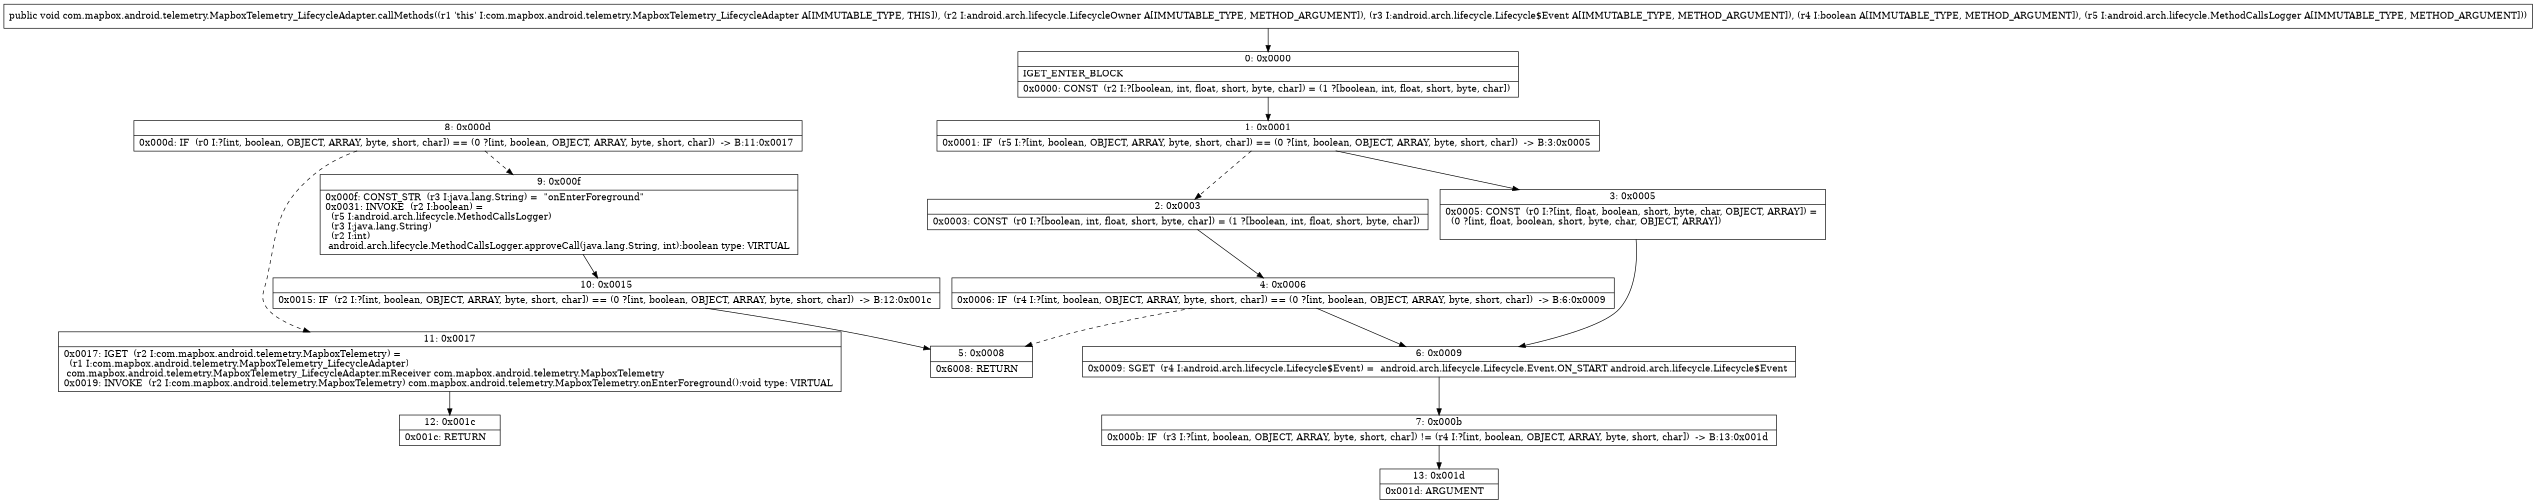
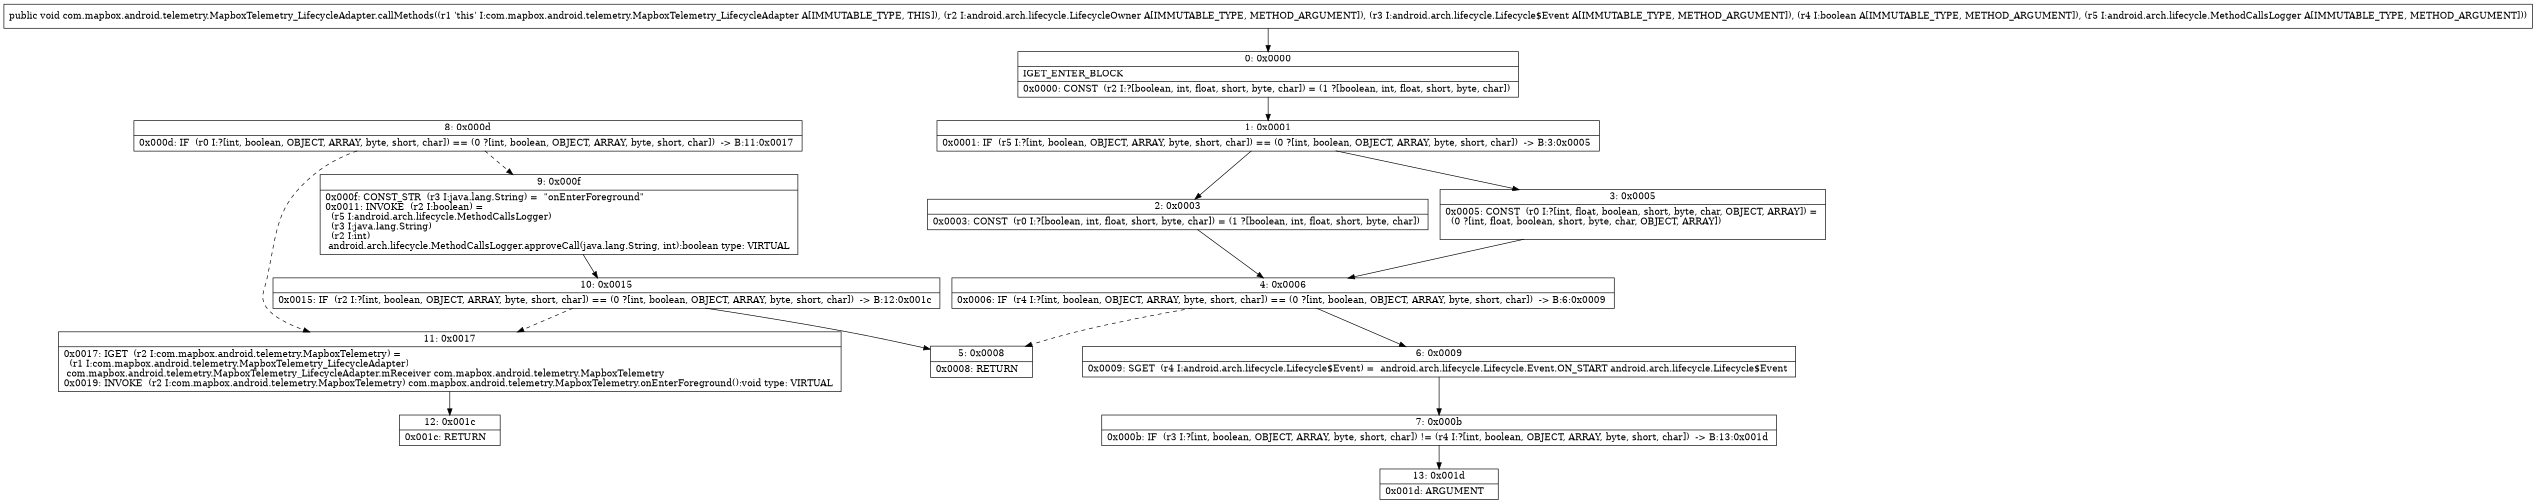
edge "1: 0x0001" -> "2: 0x0003": style dashed -> solid
node "9: 0x000f": text "0x0031: INVOKE  (r2 I:boolean) =" -> "0x0011: INVOKE  (r2 I:boolean) ="
edge "3: 0x0005" -> "6: 0x0009": now "3: 0x0005" -> "4: 0x0006"
edge "10: 0x0015" -> "11: 0x0017": added
node "5: 0x0008": text "0x6008: RETURN" -> "0x0008: RETURN"
